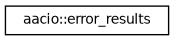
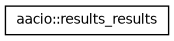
node "aacio::error_results": label "aacio::error_results" -> "aacio::results_results"
